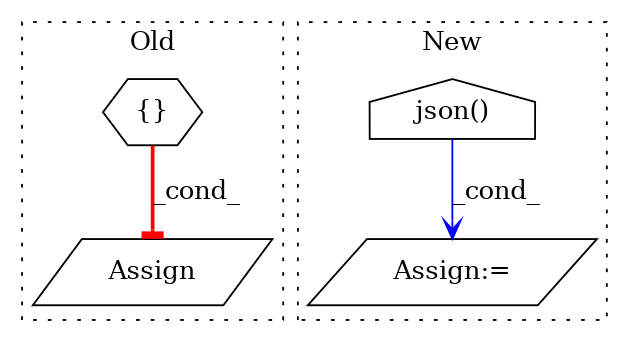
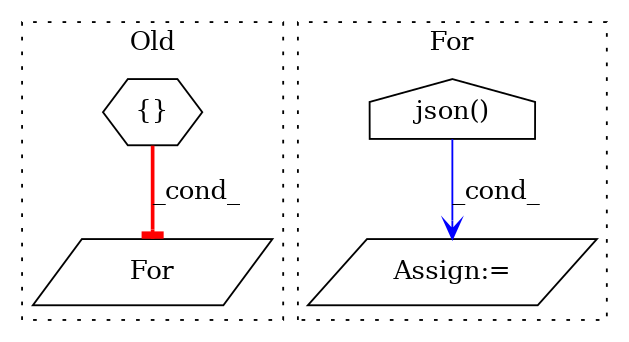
cluster "New": label "New" -> "For"
node "Assign": label "Assign" -> "For"
